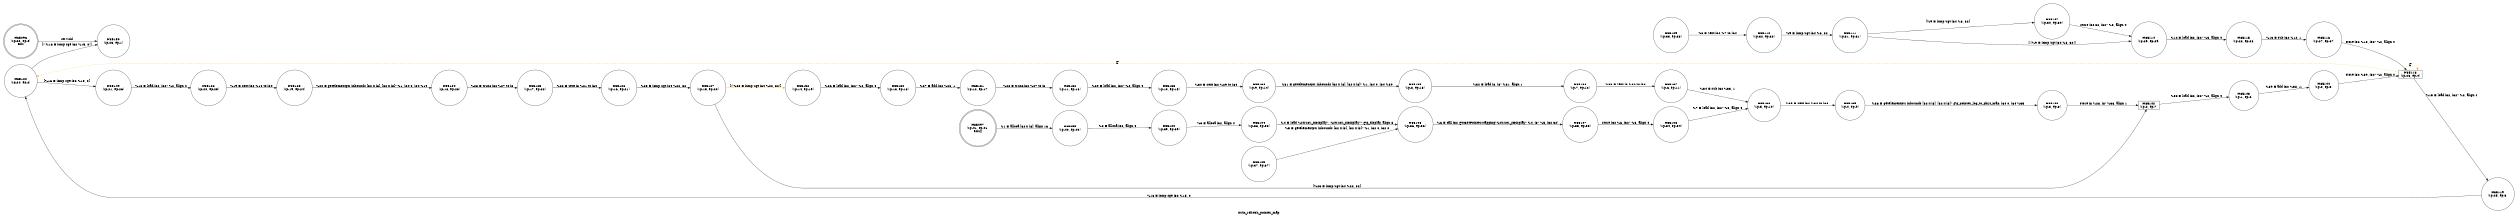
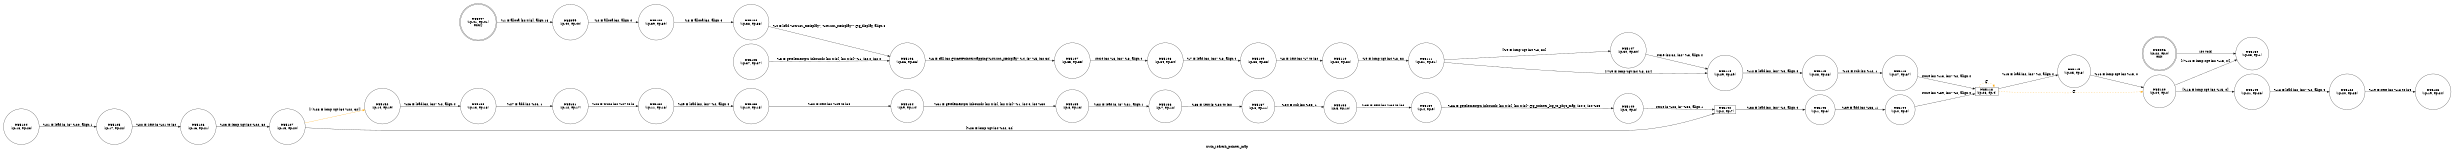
edge "N85124 (rp:18, ep:23)" -> "N85125 (rp:17, ep:22)": label "%28 = trunc i32 %27 to i8" -> "%21 = load i8, i8* %20, align 1"
edge "N85123 (rp:19, ep:24)" -> "N85124 (rp:18, ep:23)": removed, label "%20 = getelementptr inbounds [32 x i8], [32 x i8]* %1, i64 0, i64 %19"
edge "N85108 (rp:34, ep:34)" -> "N85138 (rp:5, ep:10)": now "N85108 (rp:34, ep:34)" -> "N85109 (rp:33, ep:33)"
